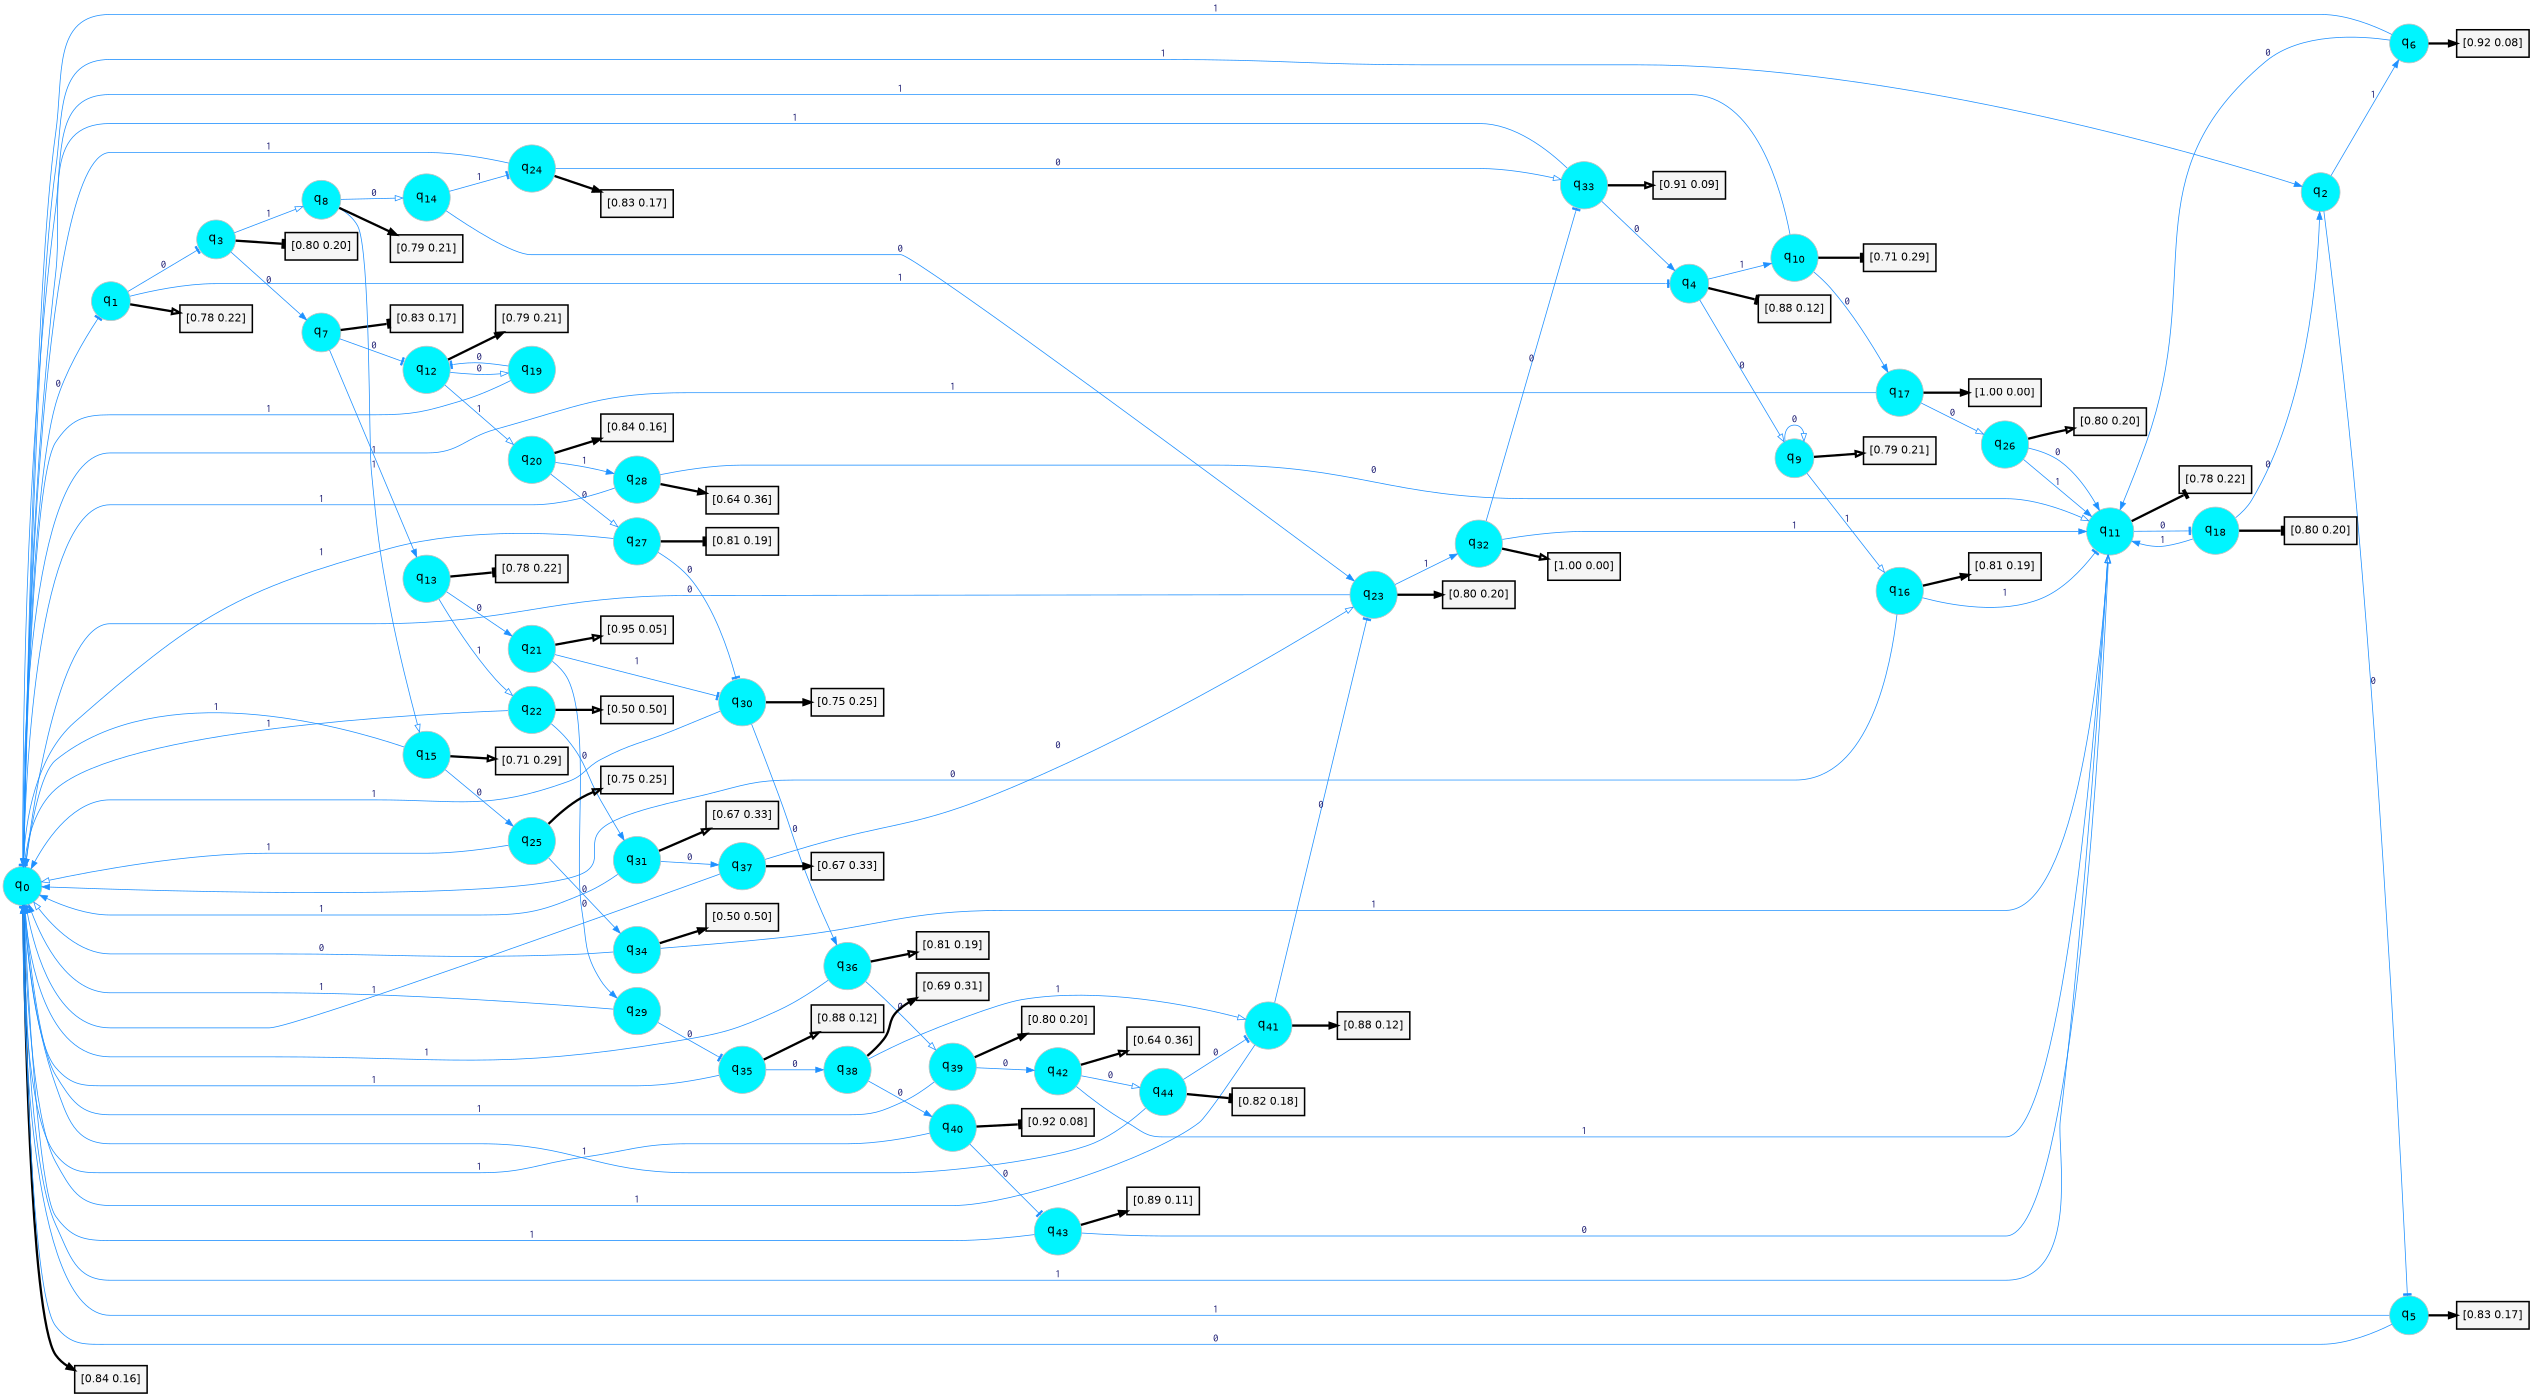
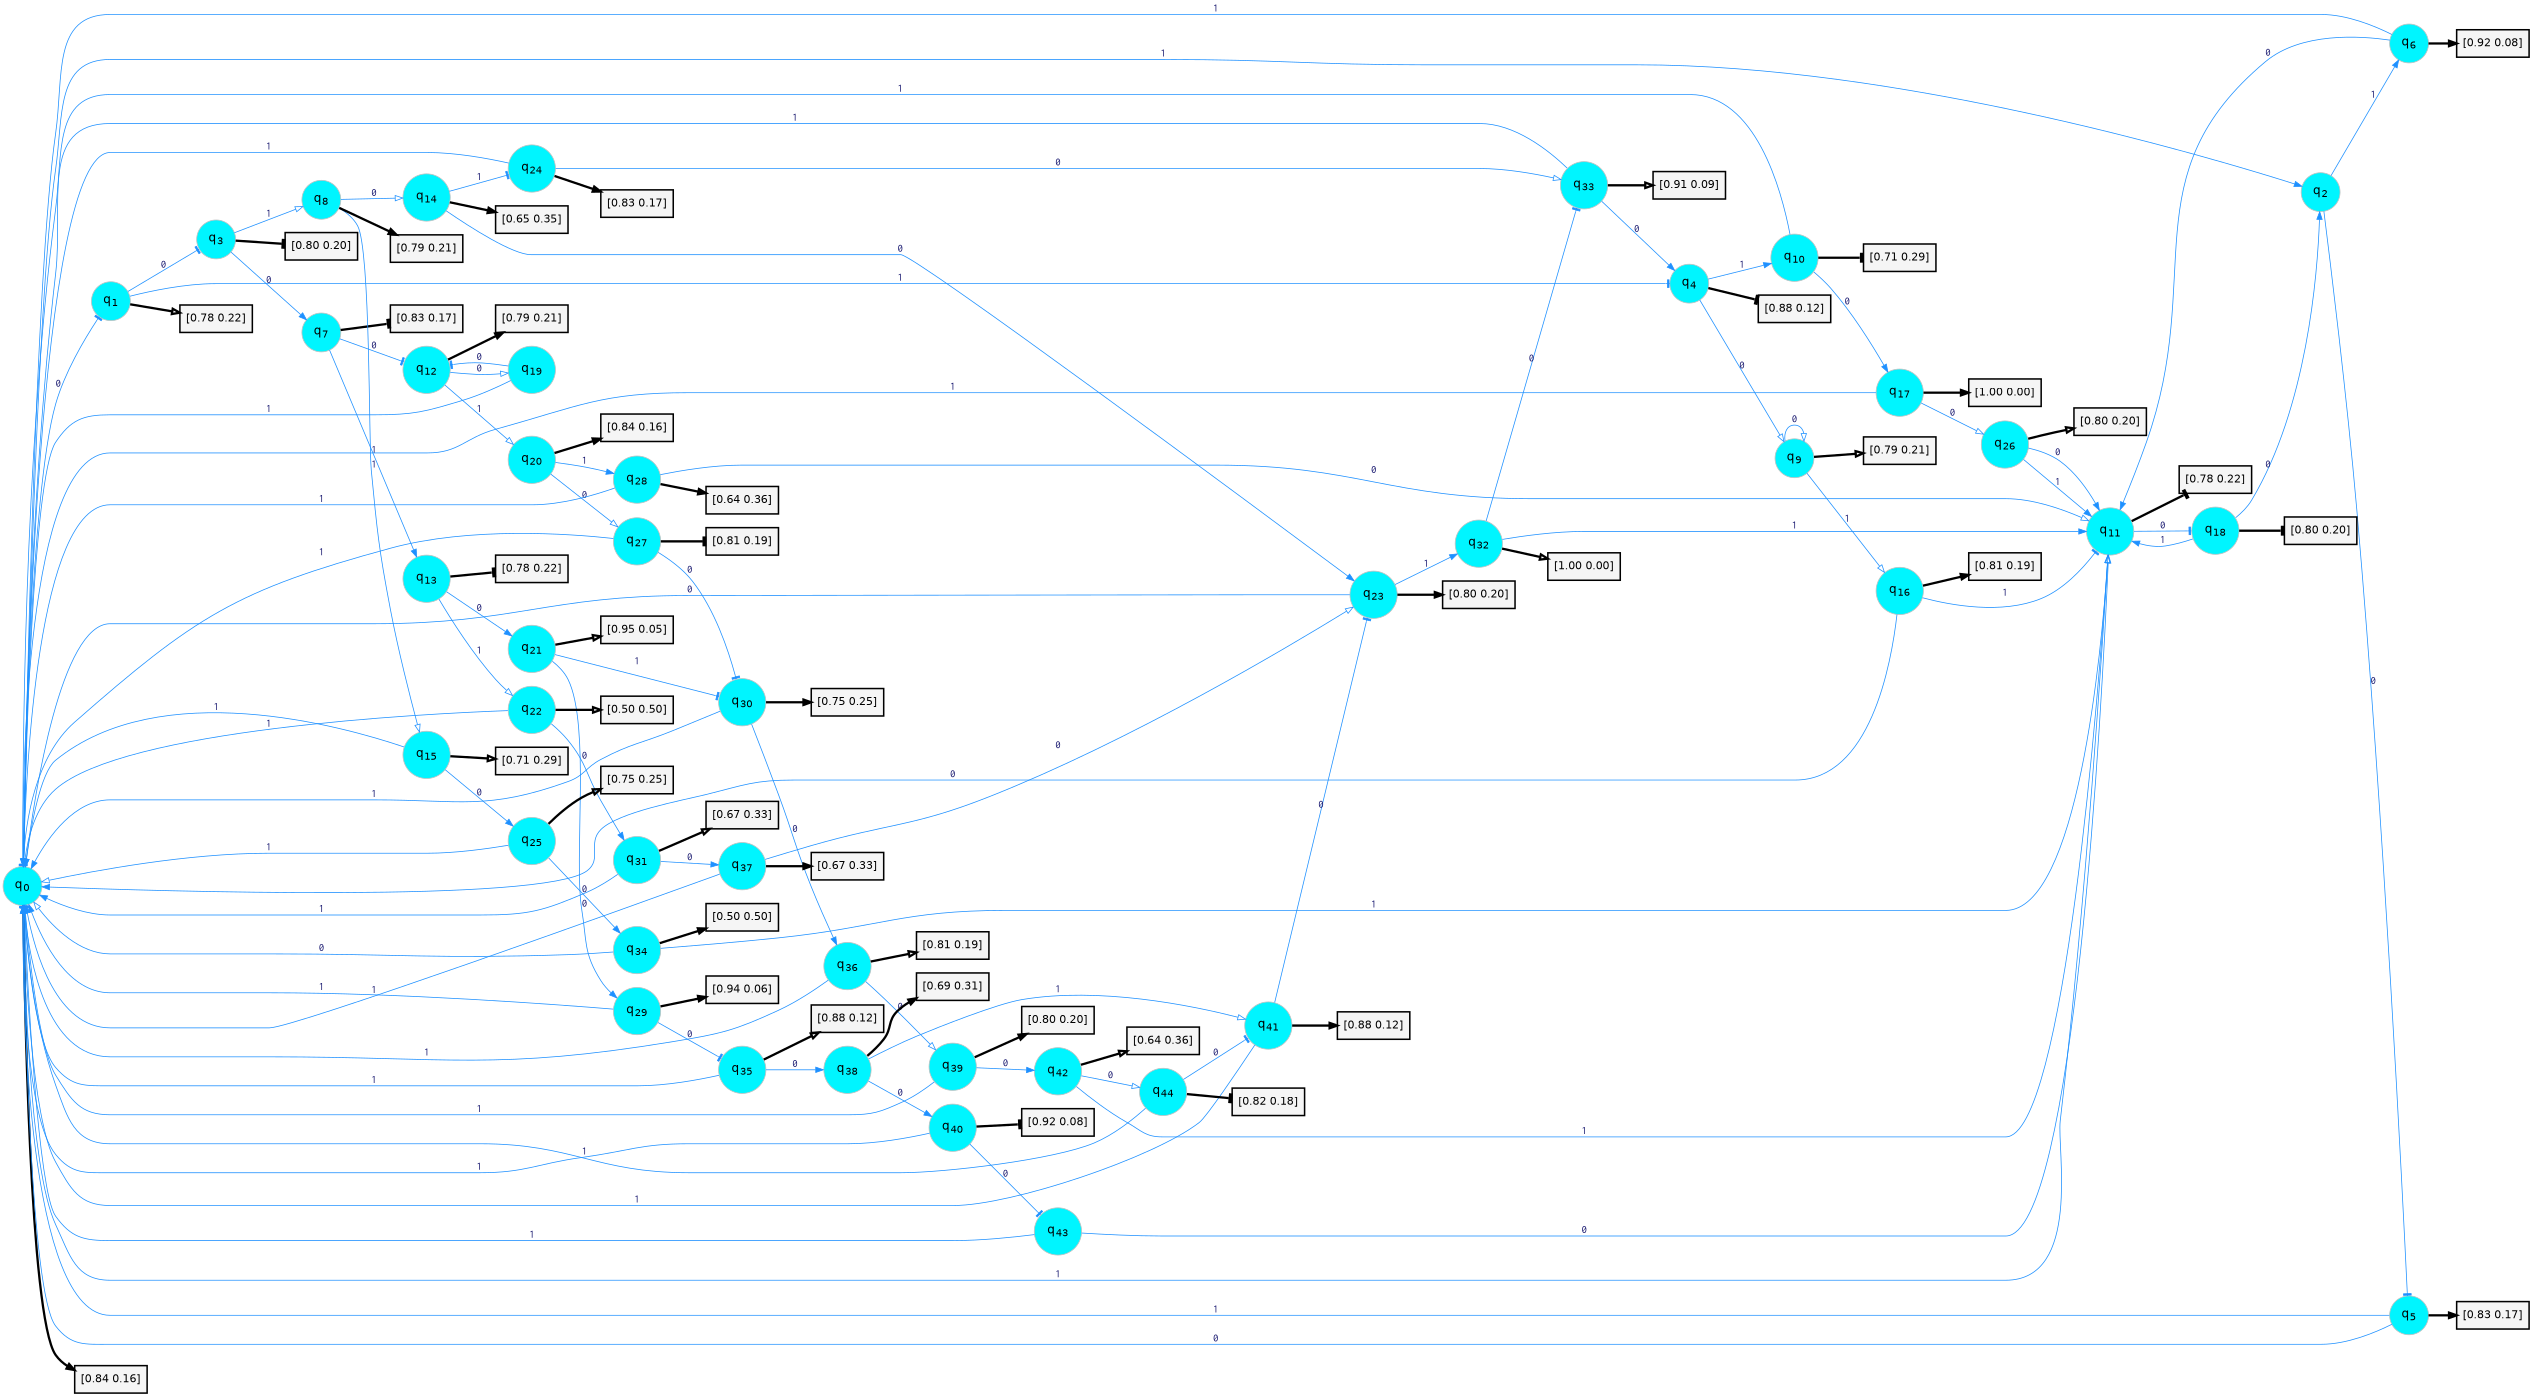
node "[0.65 0.35]": added
node "[0.94 0.06]": added
node "[0.89 0.11]": removed
